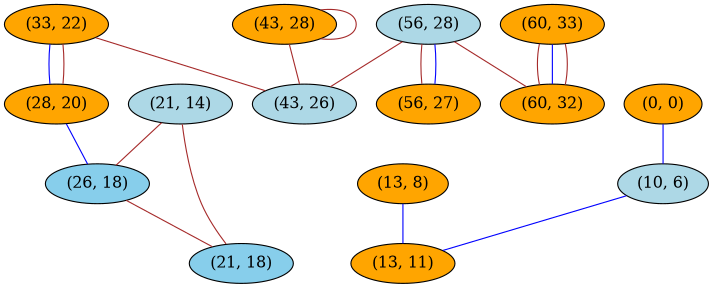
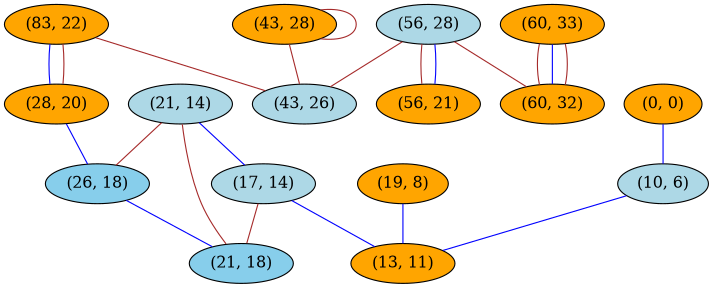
node "(33, 22)": label "(33, 22)" -> "(83, 22)"
node "(56, 27)": label "(56, 27)" -> "(56, 21)"
node "(17, 14)": added
node "(13, 8)": label "(13, 8)" -> "(19, 8)"
edge "(26, 18)" -- "(21, 18)": color brown -> blue
